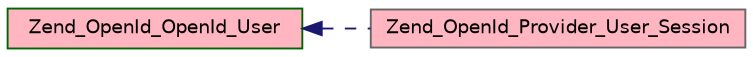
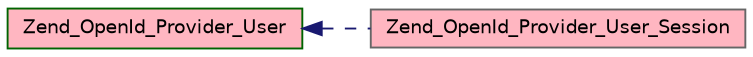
node "Zend_OpenId_OpenId_User": label "Zend_OpenId_OpenId_User" -> "Zend_OpenId_Provider_User"
